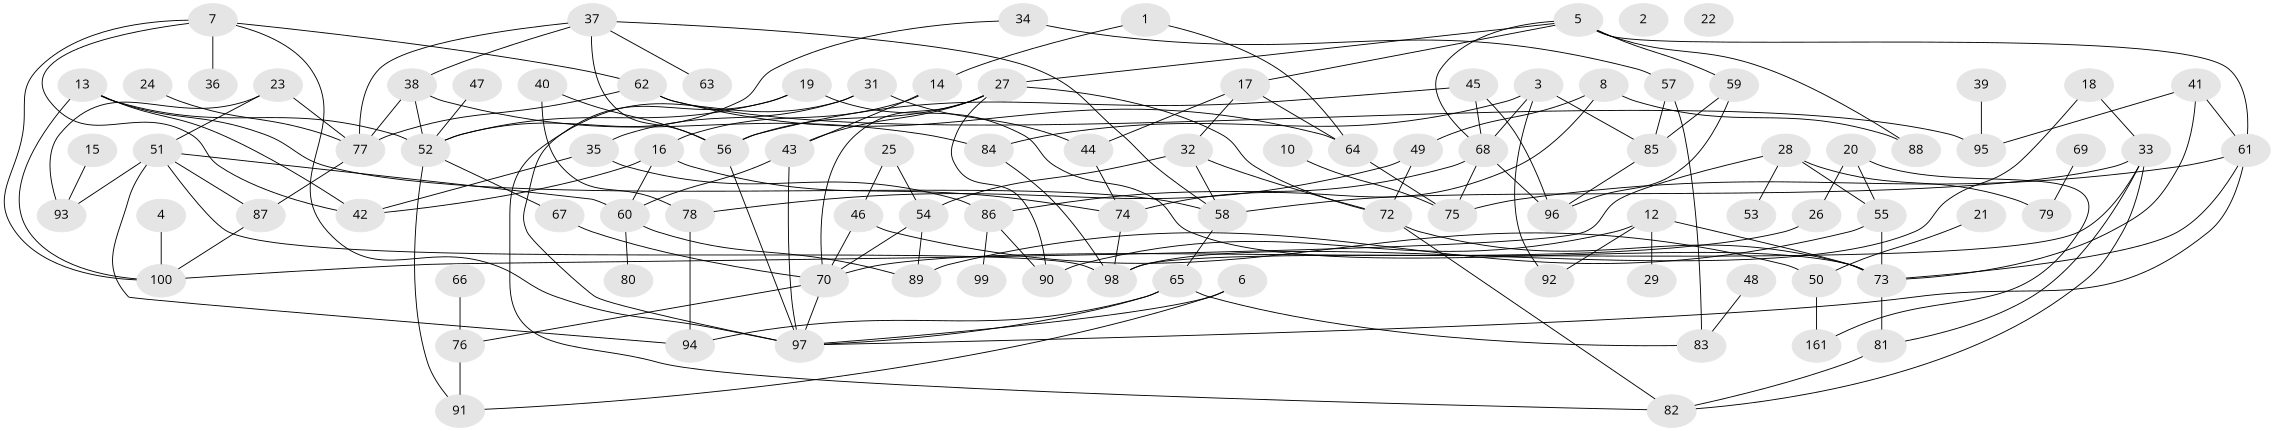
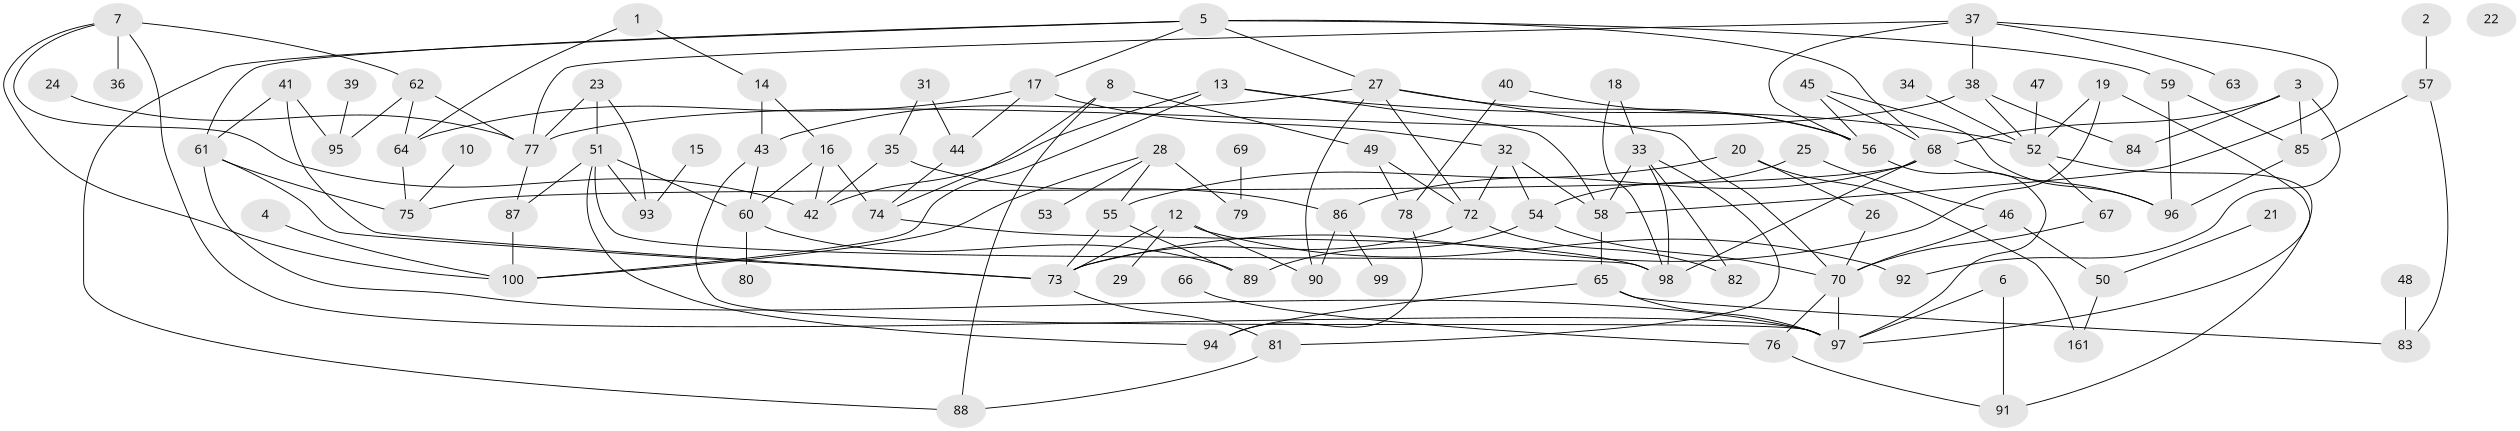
edge "34" -- "57": now "2" -- "57"
edge "84" -- "98": now "68" -- "98"
edge "31" -- "82": removed
edge "81" -- "82": now "81" -- "88"
